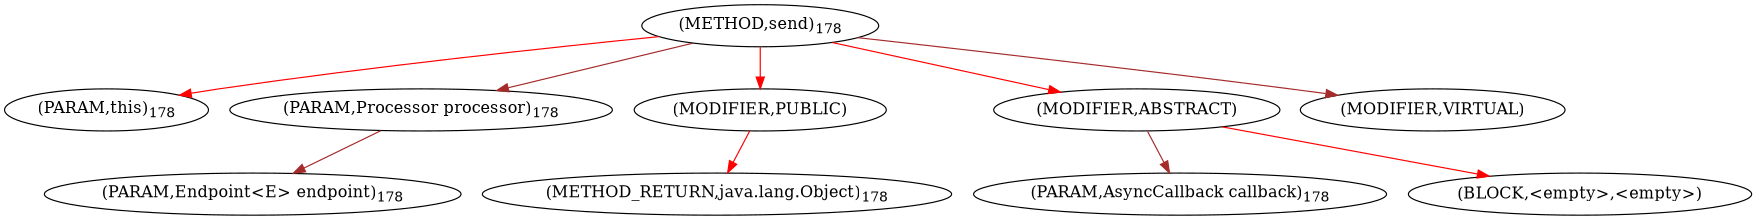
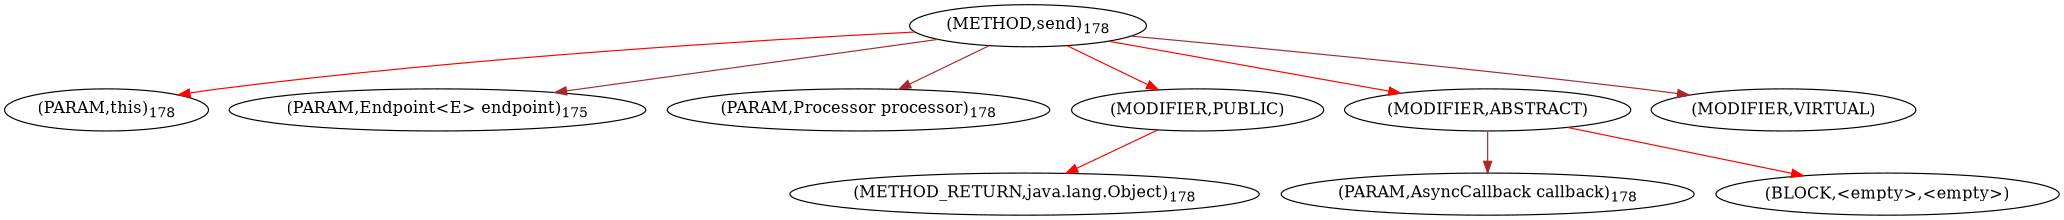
edge "(PARAM,Processor processor)" -> "(PARAM,Endpoint<E> endpoint)": now "(METHOD,send)" -> "(PARAM,Endpoint<E> endpoint)"
node "(PARAM,Endpoint<E> endpoint)": text "178" -> "175"
